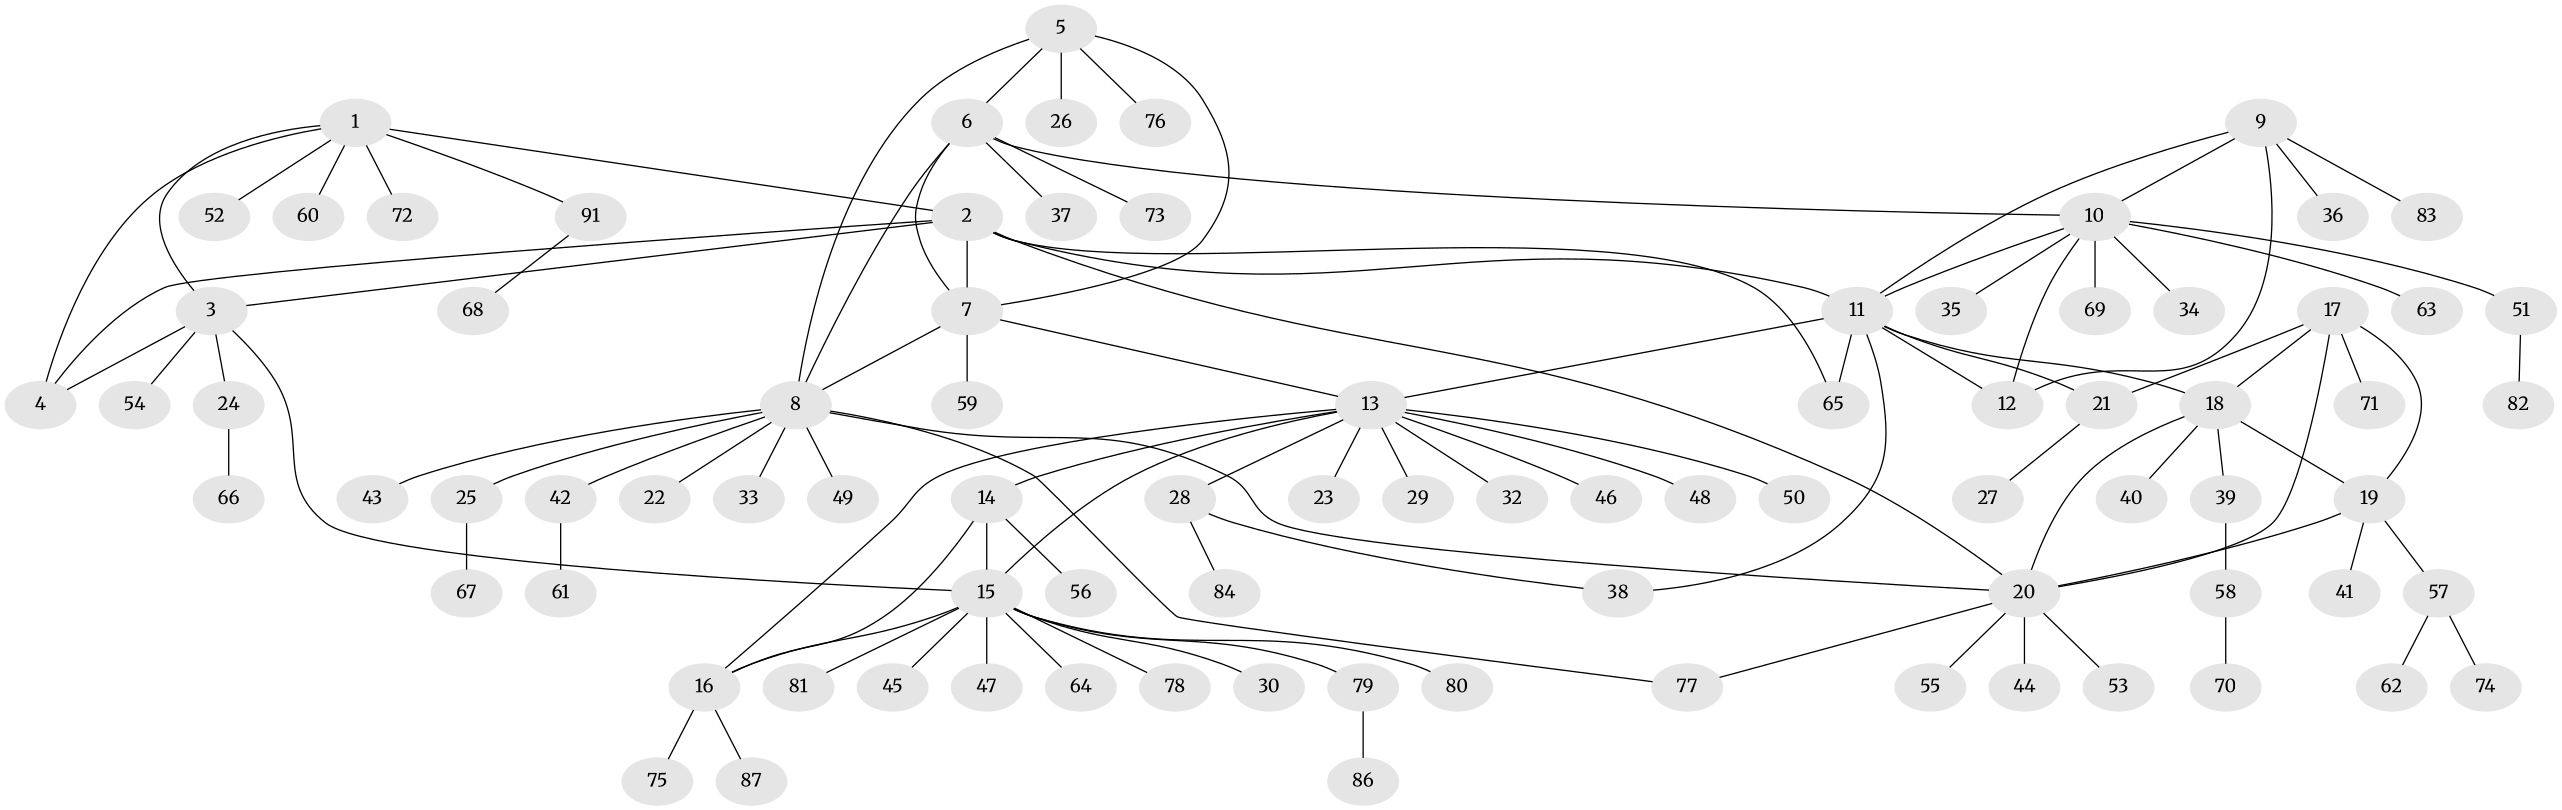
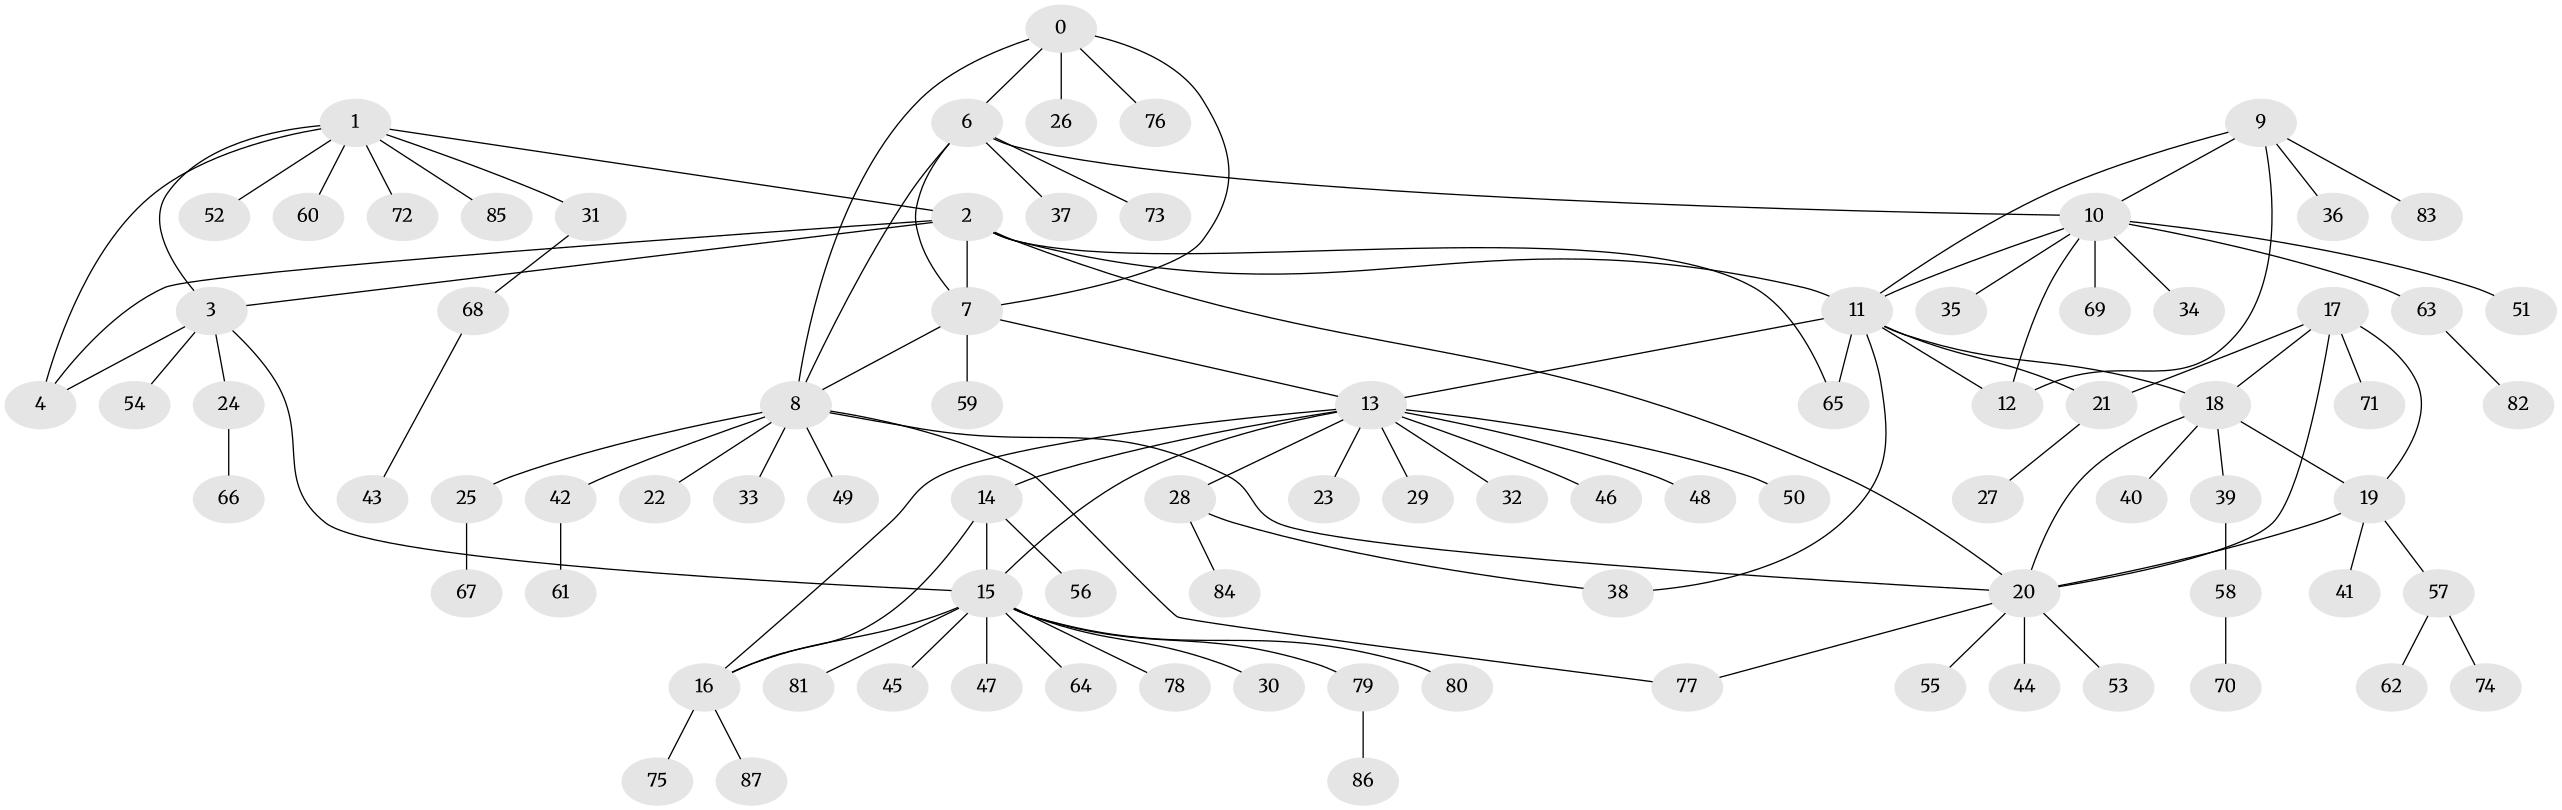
node "5": label "5" -> "0"
node "85": added
node "91": label "91" -> "31"
edge "51" -- "82": now "63" -- "82"
edge "8" -- "43": now "68" -- "43"
